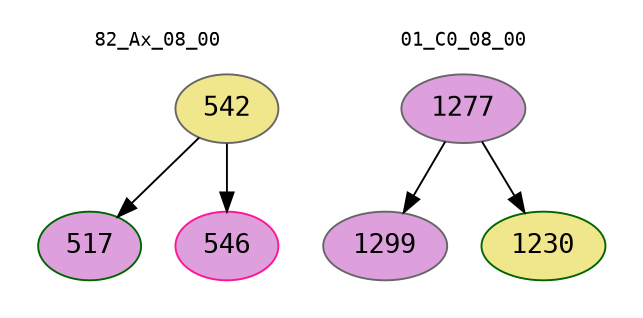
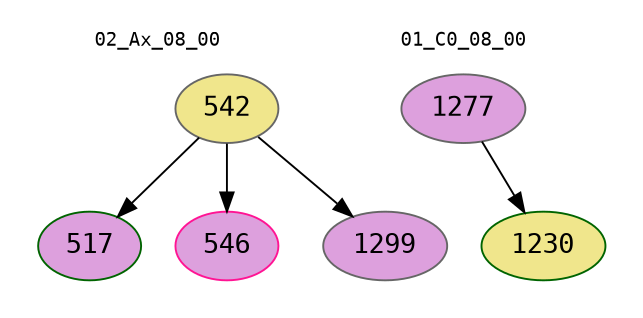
cluster "82_Ax_08_00": label "82_Ax_08_00" -> "02_Ax_08_00"
edge "1277" -> "1299": now "542" -> "1299"
